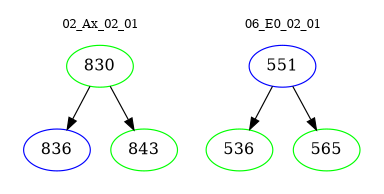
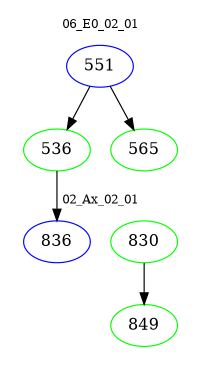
edge "830" -> "836": now "536" -> "836"
node "843": label "843" -> "849"
